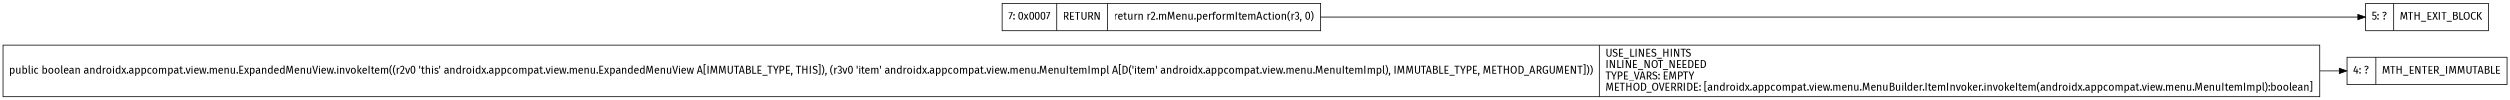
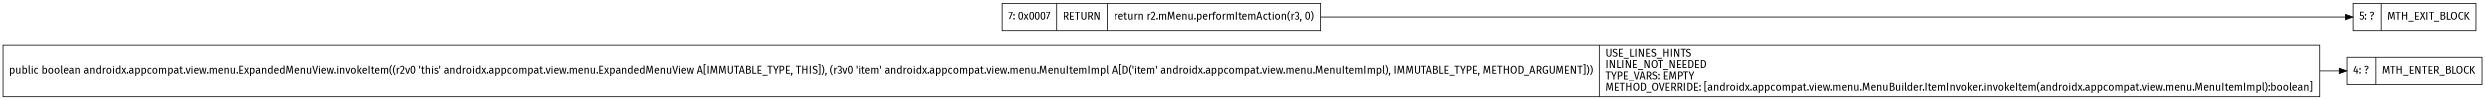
node "4: ?": text "MTH_ENTER_IMMUTABLE" -> "MTH_ENTER_BLOCK"
